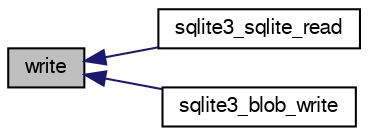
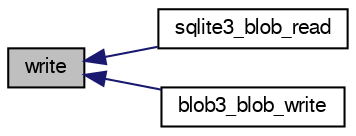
node "sqlite3_sqlite_read": label "sqlite3_sqlite_read" -> "sqlite3_blob_read"
node "sqlite3_blob_write": label "sqlite3_blob_write" -> "blob3_blob_write"
